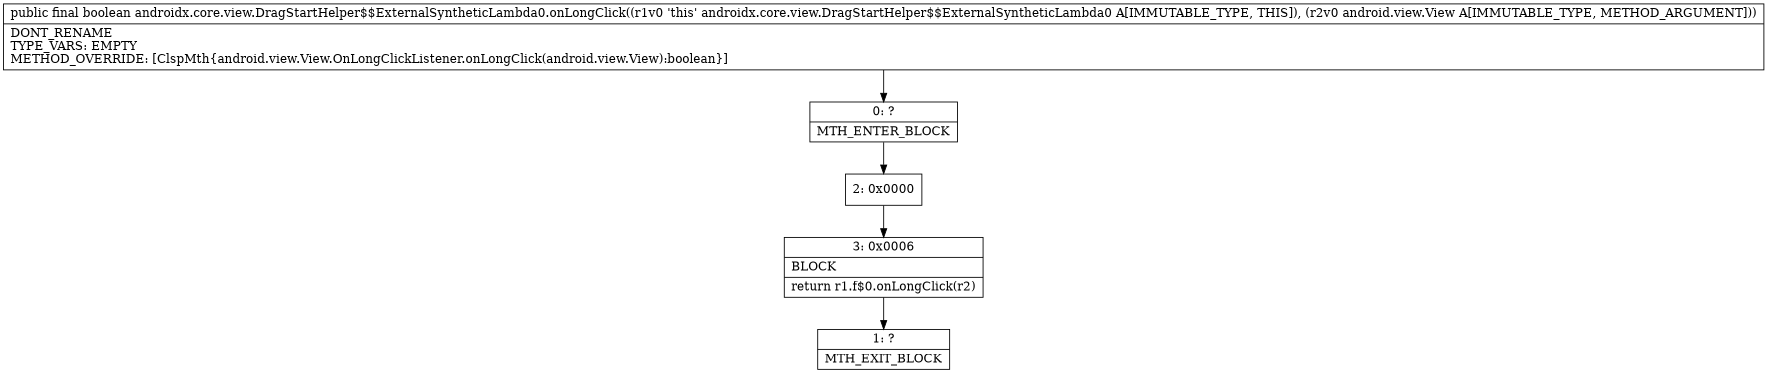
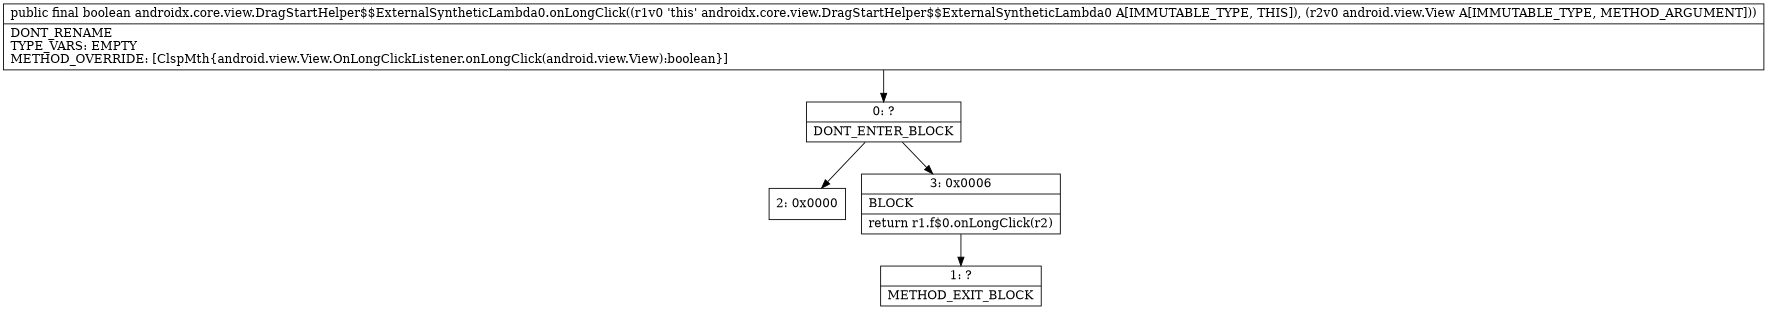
node "0: ?": text "MTH_ENTER_BLOCK" -> "DONT_ENTER_BLOCK"
edge "2: 0x0000" -> "3: 0x0006": now "0: ?" -> "3: 0x0006"
node "1: ?": text "MTH_EXIT_BLOCK" -> "METHOD_EXIT_BLOCK"
